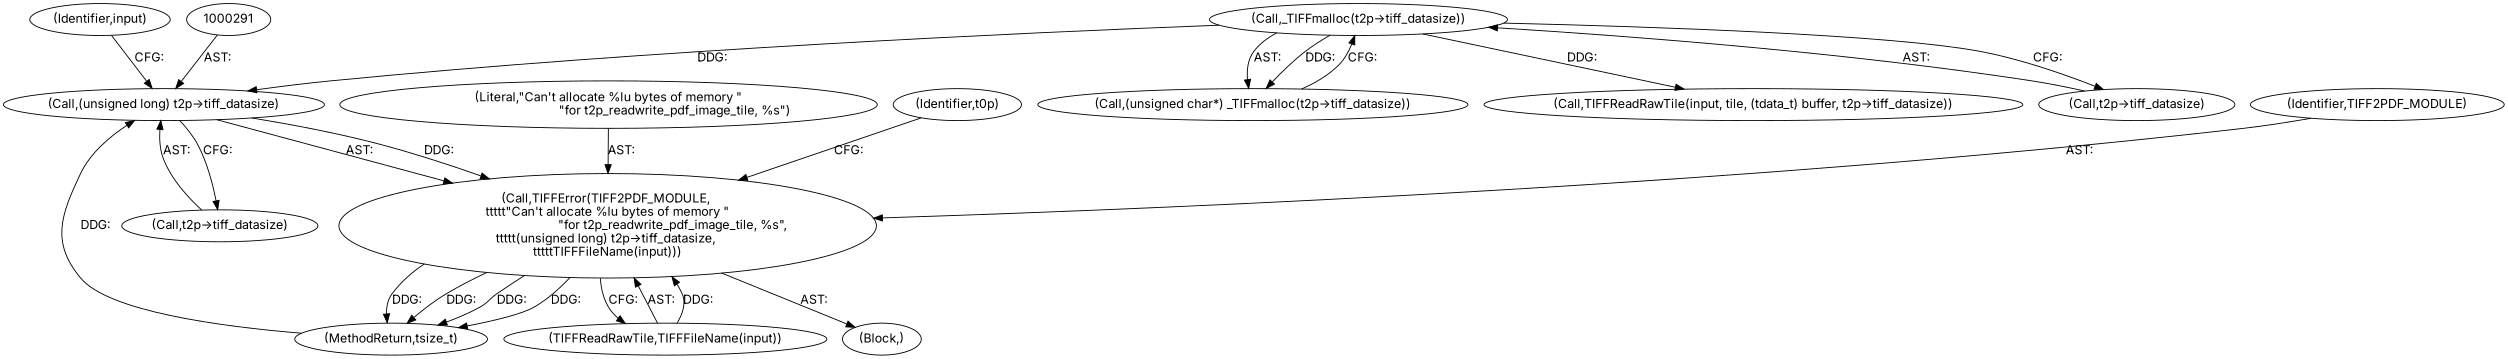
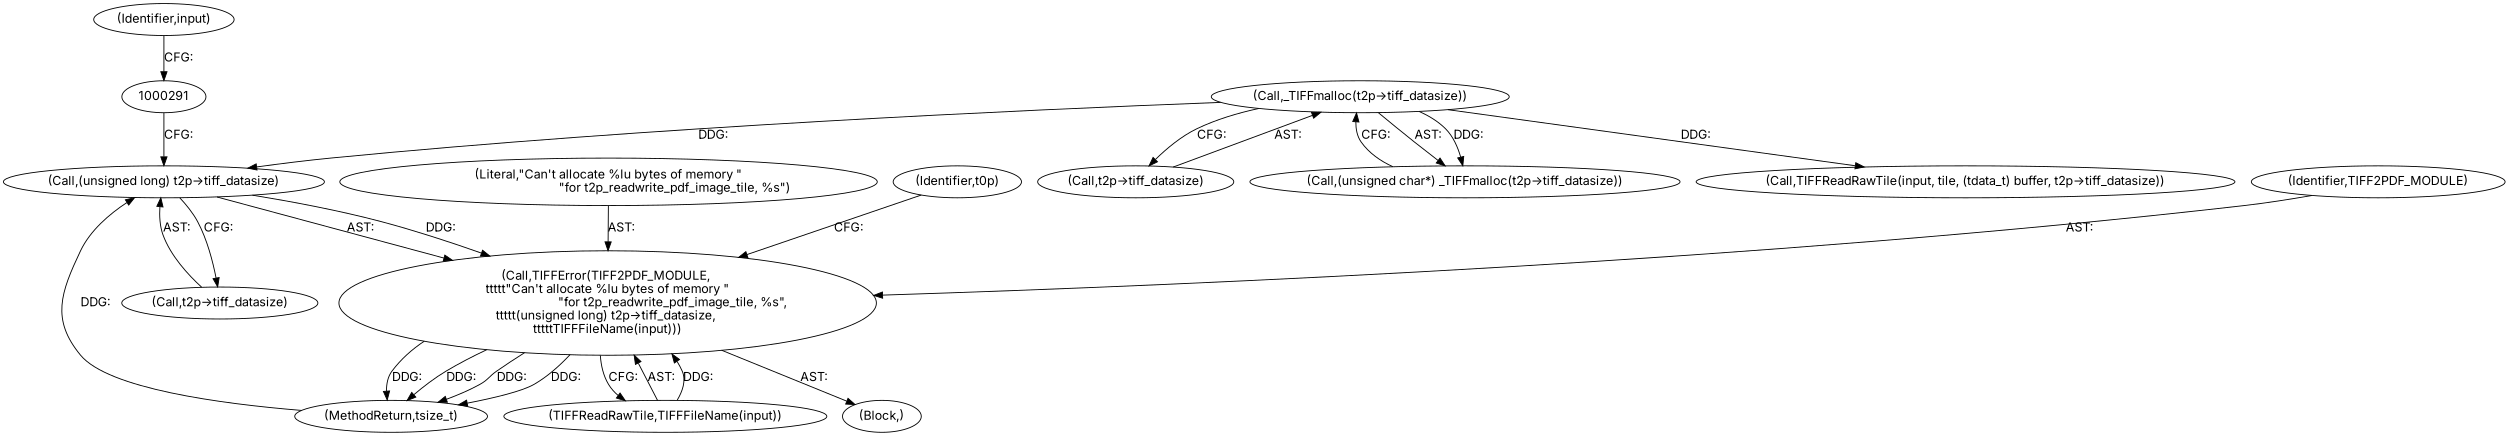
edge "(Identifier,input)" -> "(Call,(unsigned long) t2p->tiff_datasize)": now "(Identifier,input)" -> "1000291"
edge "1000291" -> "(Call,(unsigned long) t2p->tiff_datasize)": label "AST: " -> "CFG: "
